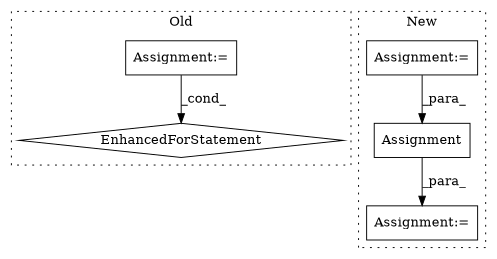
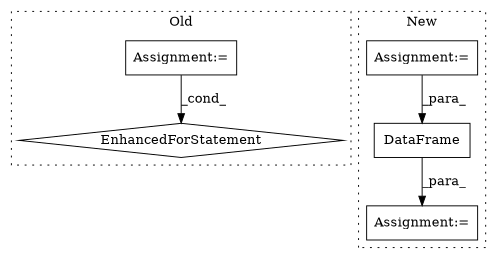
node "Assignment": label "Assignment" -> "DataFrame"
